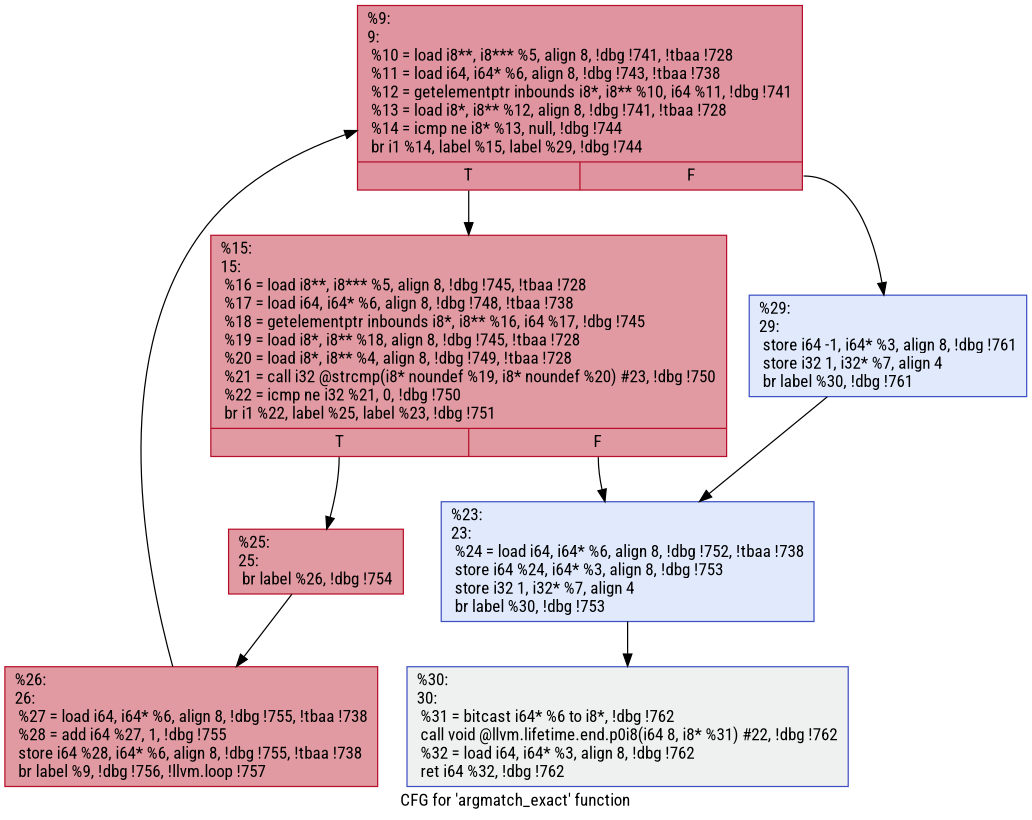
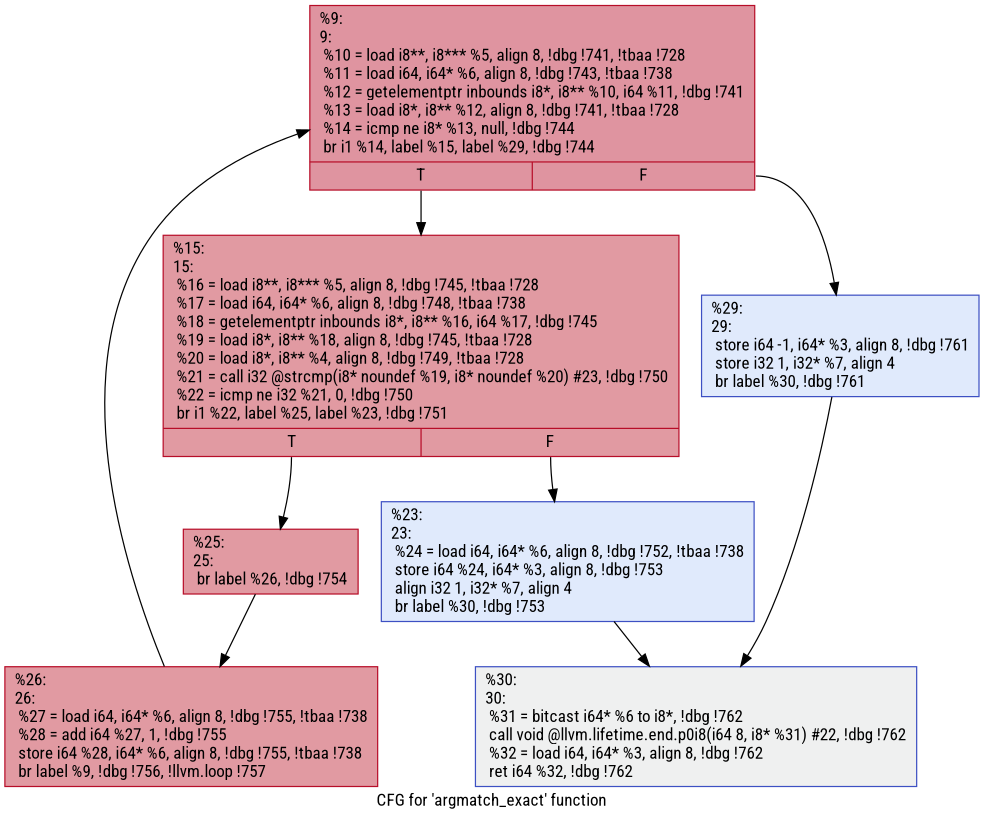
edge "%29:" -> "%23:": now "%29:" -> "%30:"
node "%23:": text "store i32 1, i32* %7, align 4" -> "align i32 1, i32* %7, align 4"
